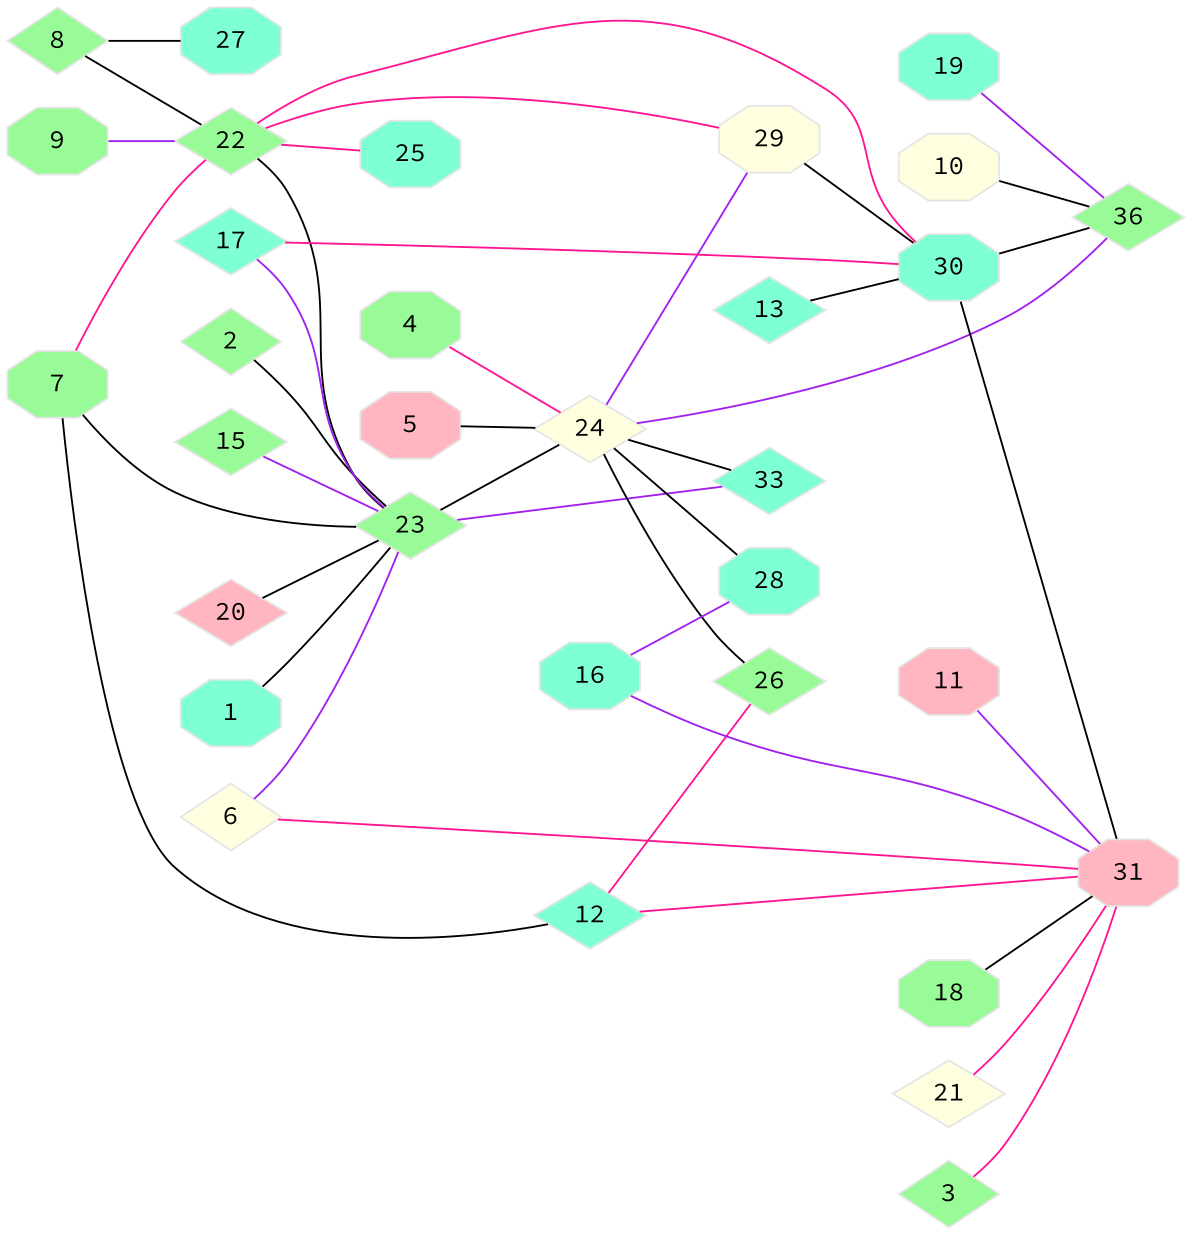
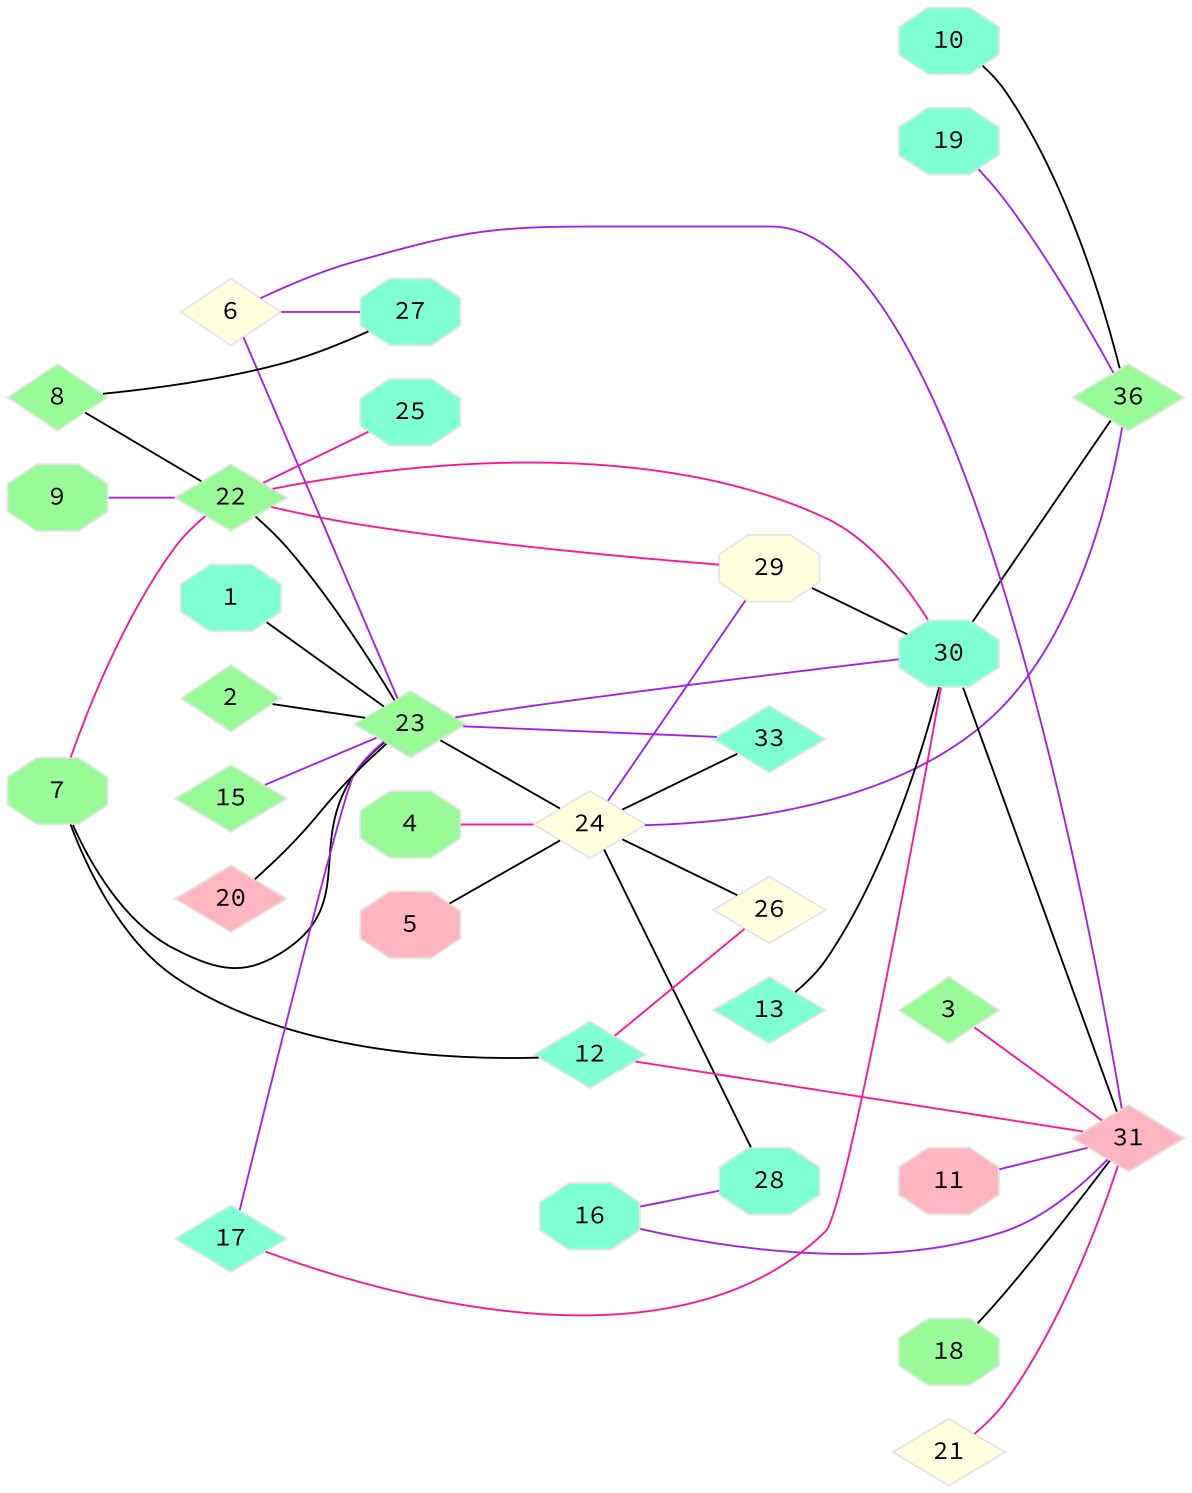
node "10": fillcolor lightyellow -> aquamarine
edge "6" -- "27": added
node "26": fillcolor palegreen -> lightyellow
edge "30" -- "23": added
edge "6" -- "31": color deeppink -> purple
node "31": shape octagon -> diamond
